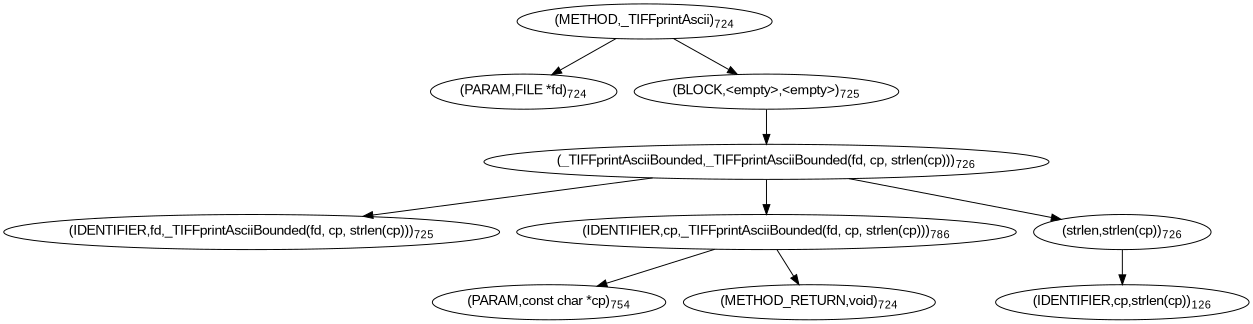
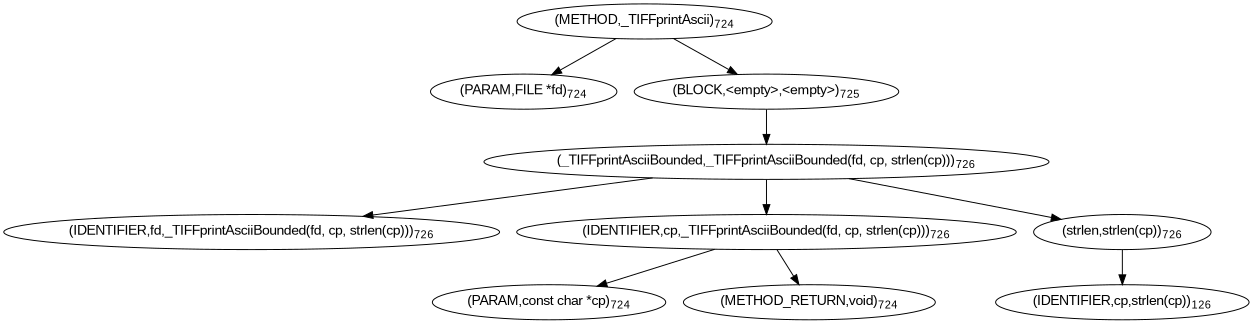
node "(IDENTIFIER,fd,_TIFFprintAsciiBounded(fd, cp, strlen(cp)))": text "725" -> "726"
node "(IDENTIFIER,cp,_TIFFprintAsciiBounded(fd, cp, strlen(cp)))": text "786" -> "726"
node "(PARAM,const char *cp)": text "754" -> "724"
